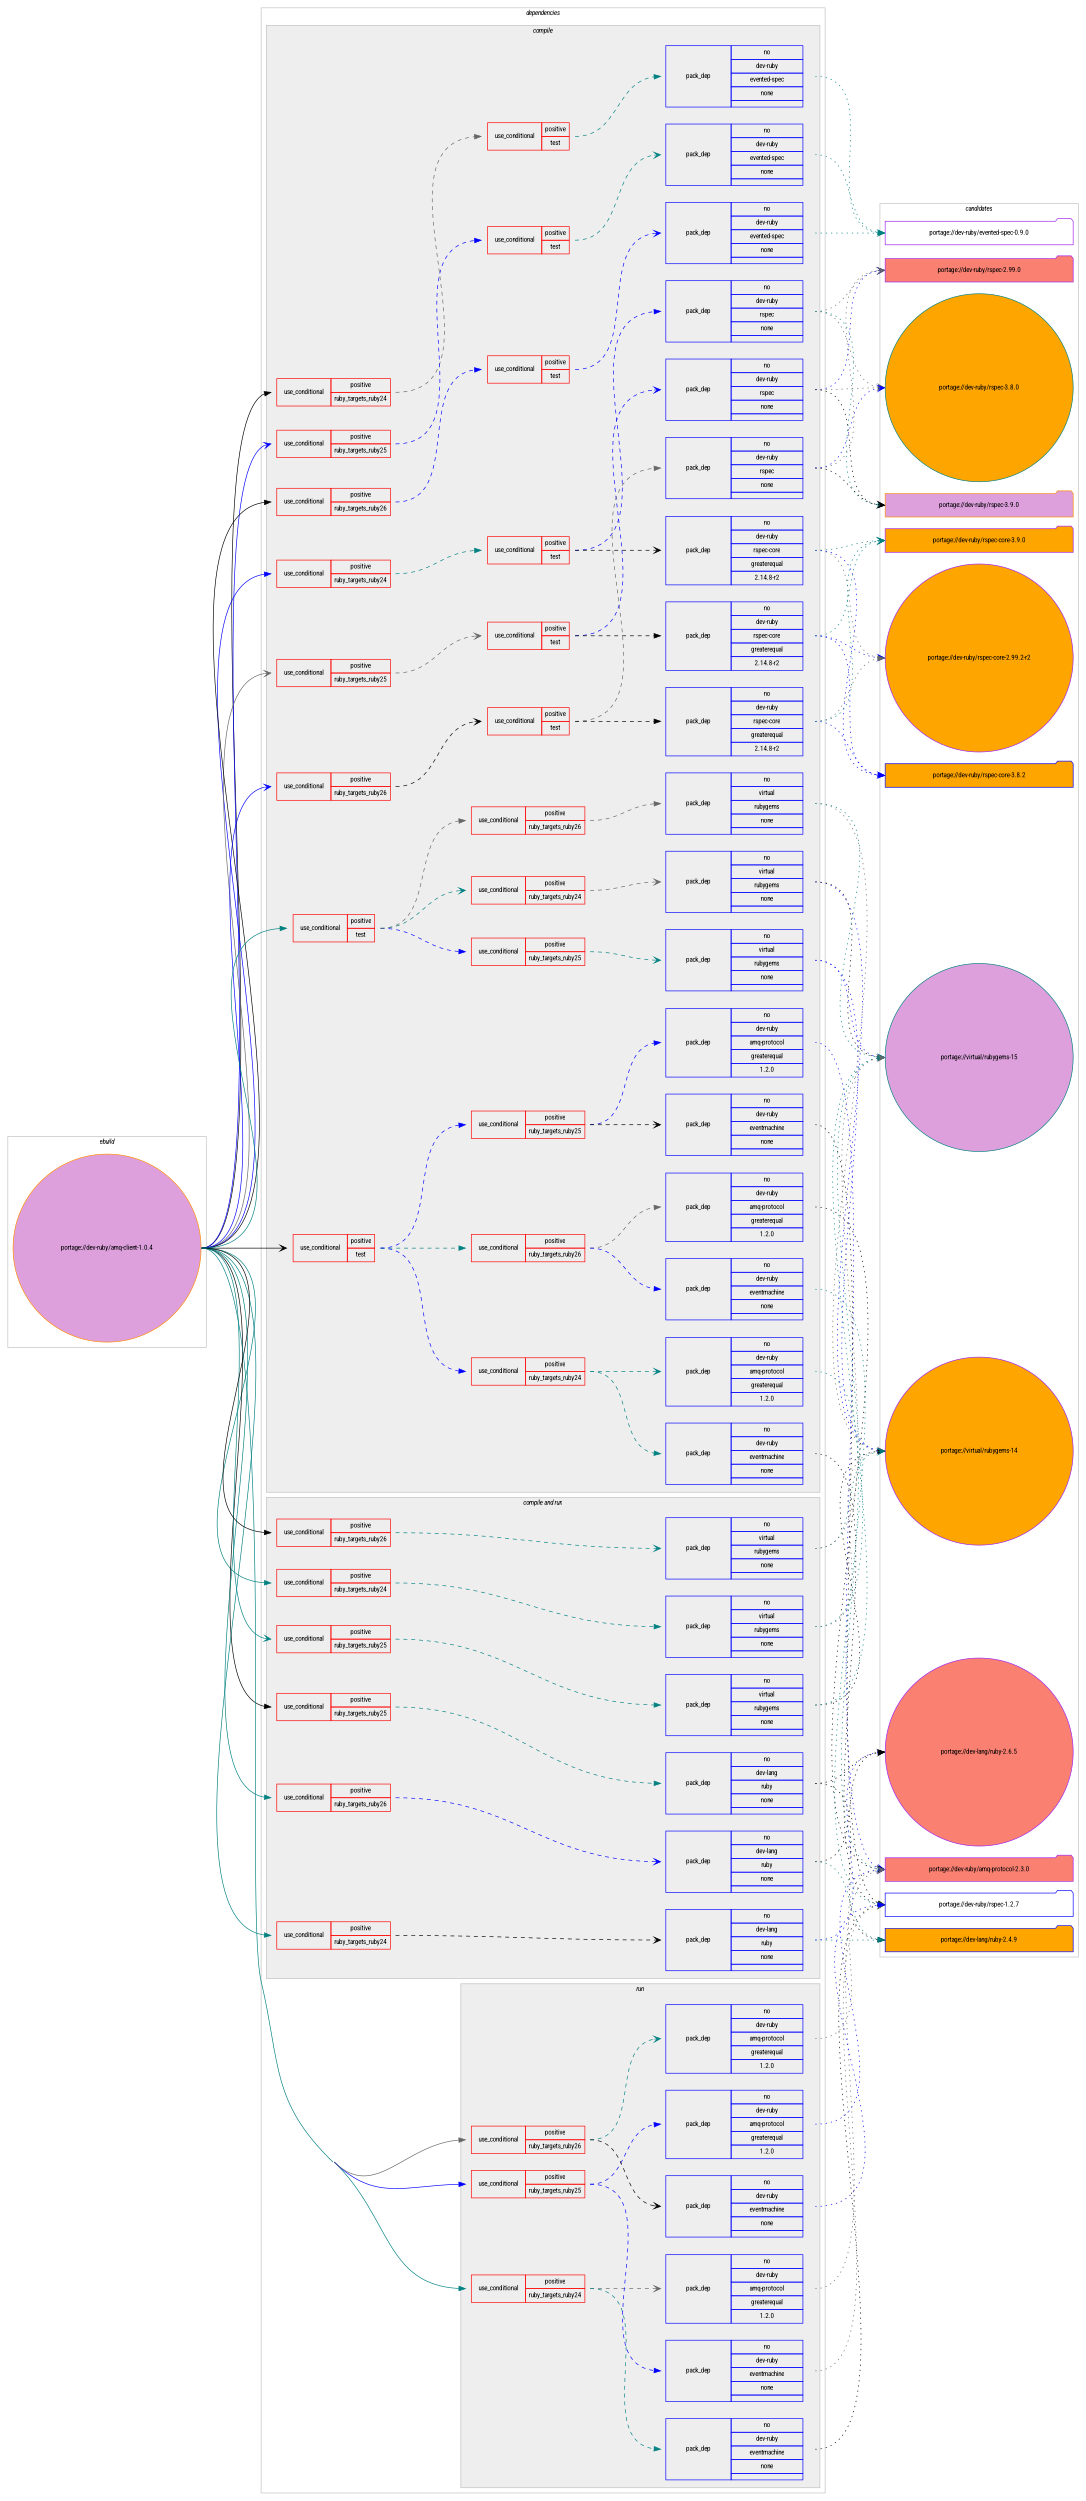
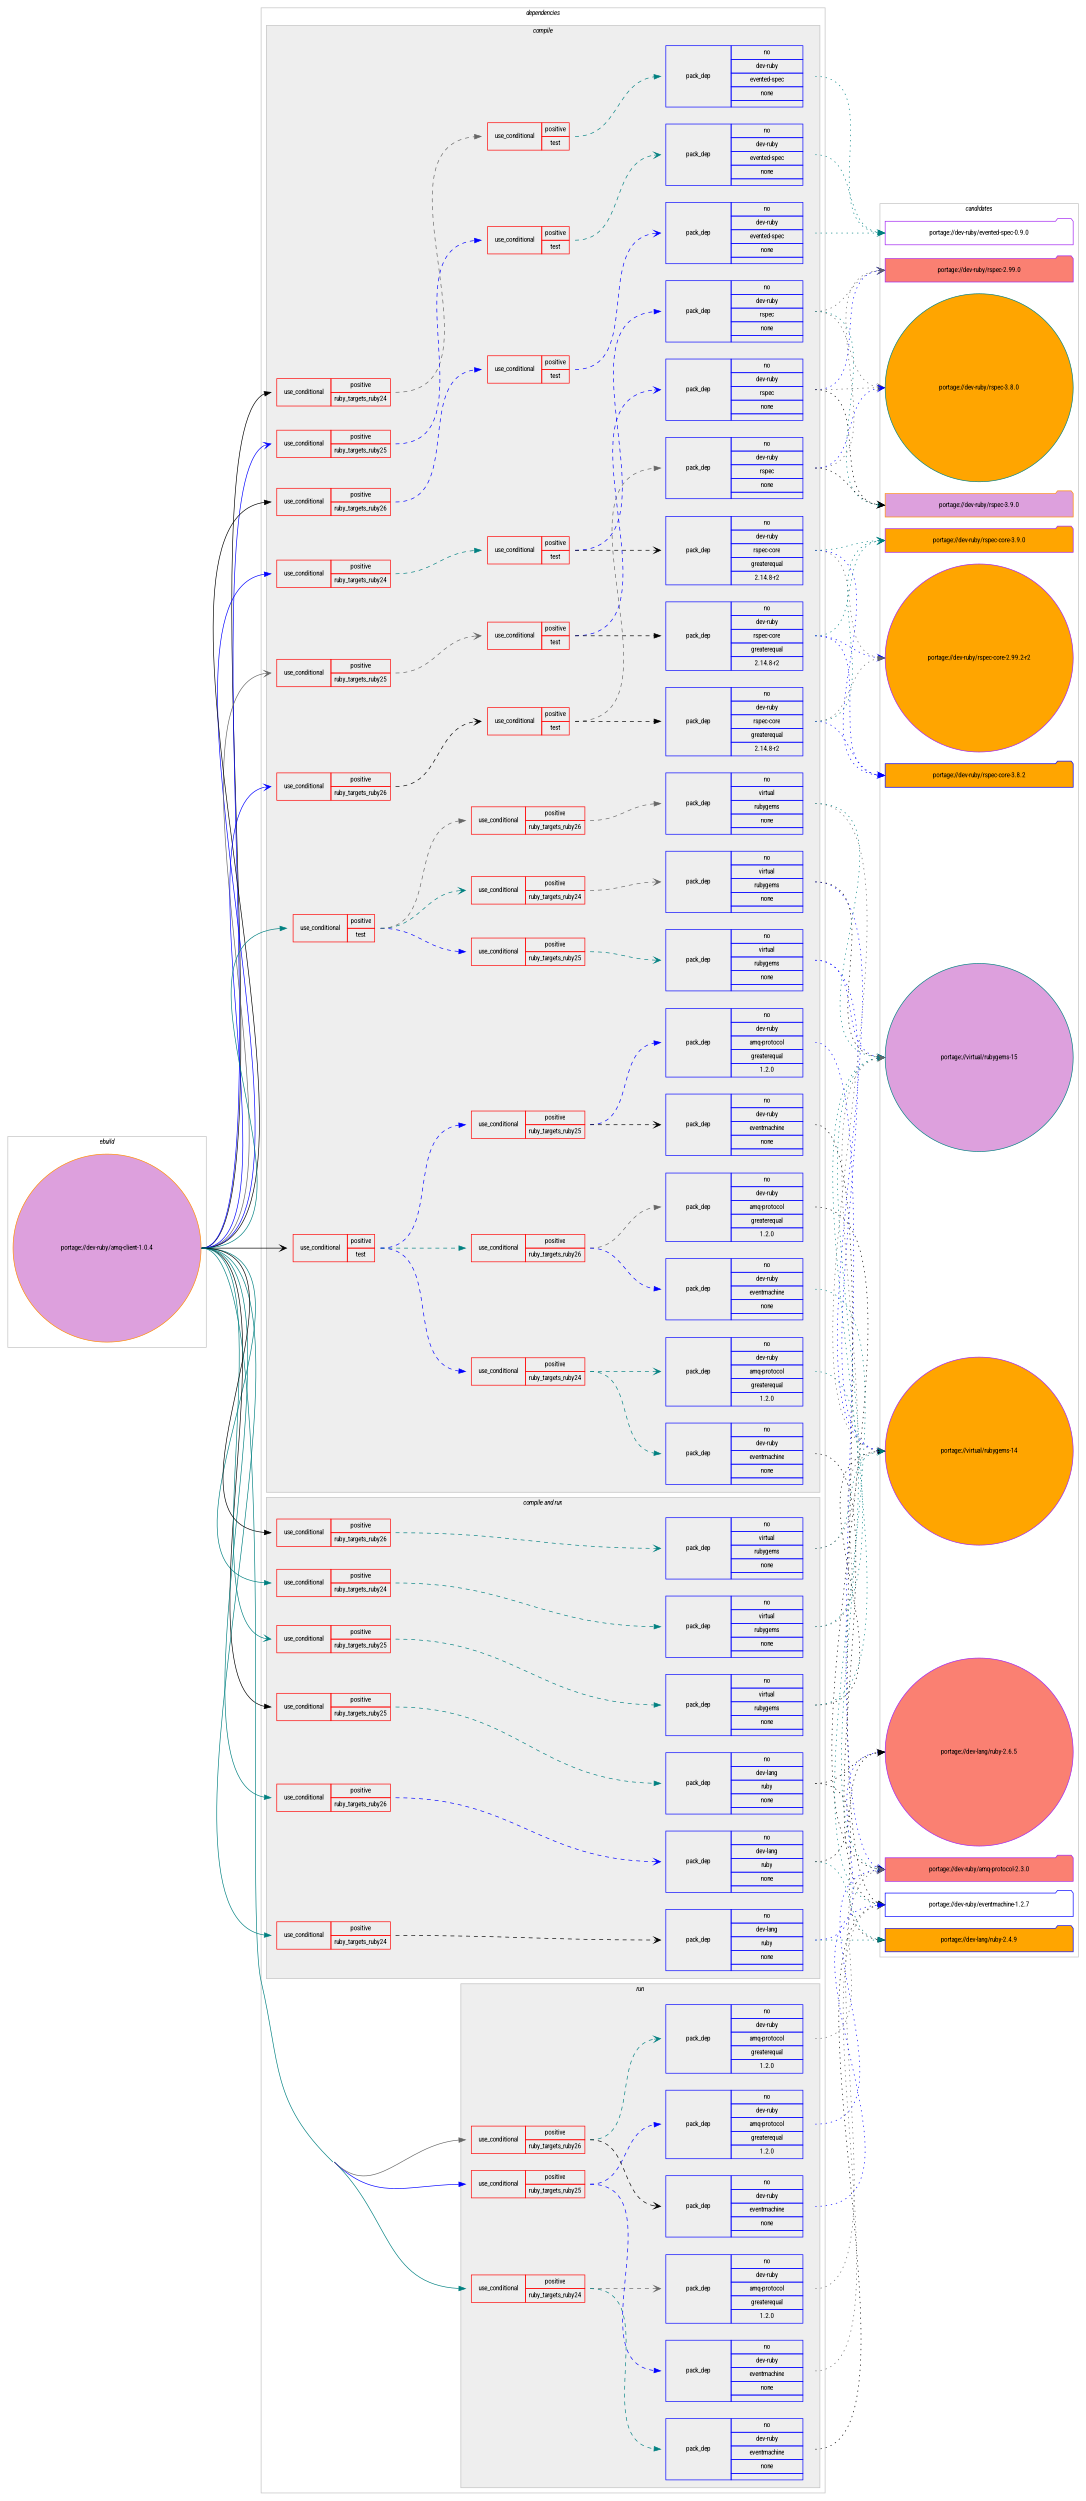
node "portage://dev-ruby/rspec-1.2.7": label "portage://dev-ruby/rspec-1.2.7" -> "portage://dev-ruby/eventmachine-1.2.7"
